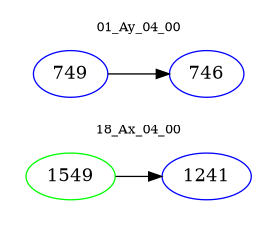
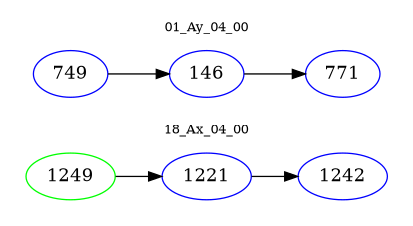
node "746": label "746" -> "146"
node "771": added
node "1549": label "1549" -> "1249"
node "1241": label "1241" -> "1221"
node "1242": added
